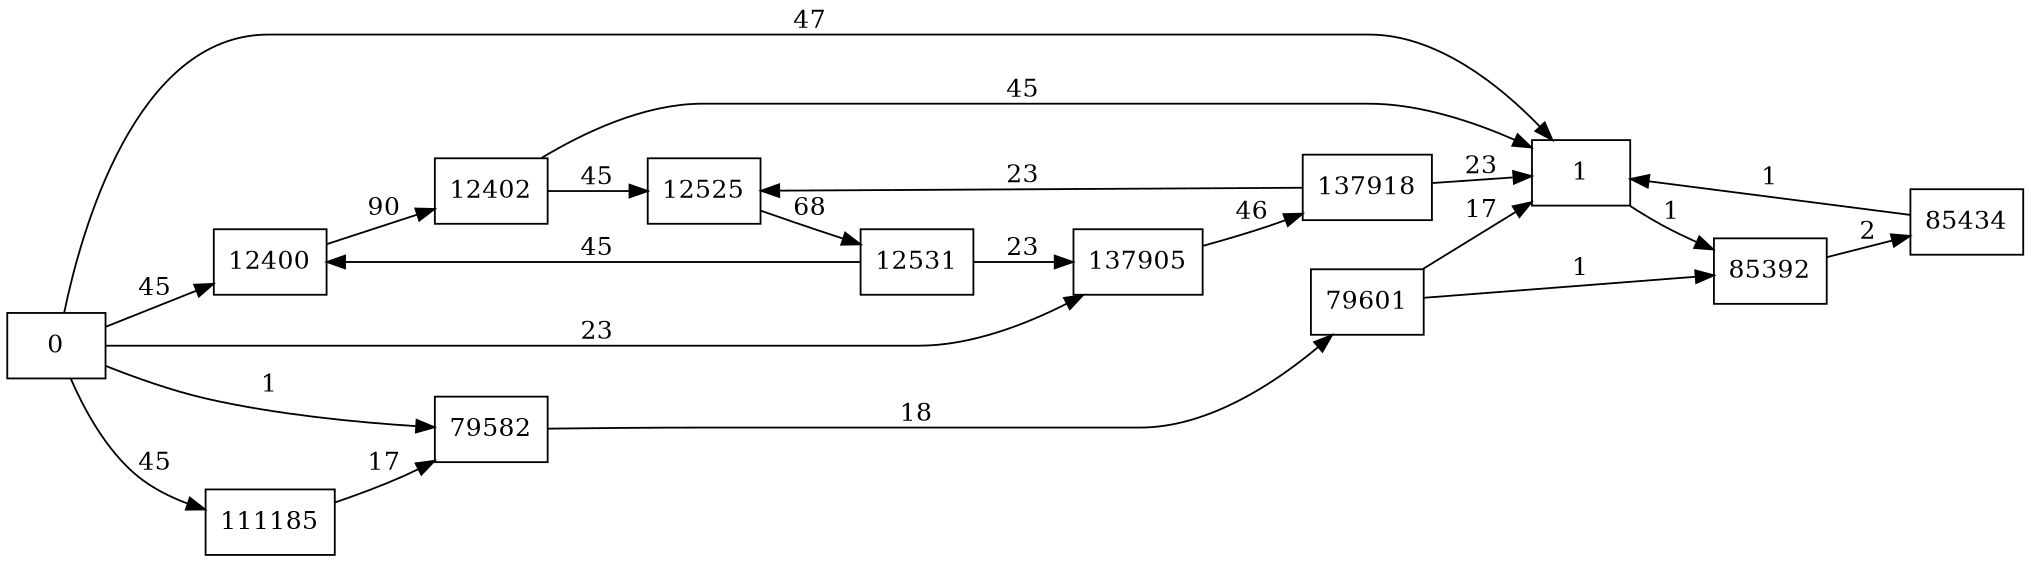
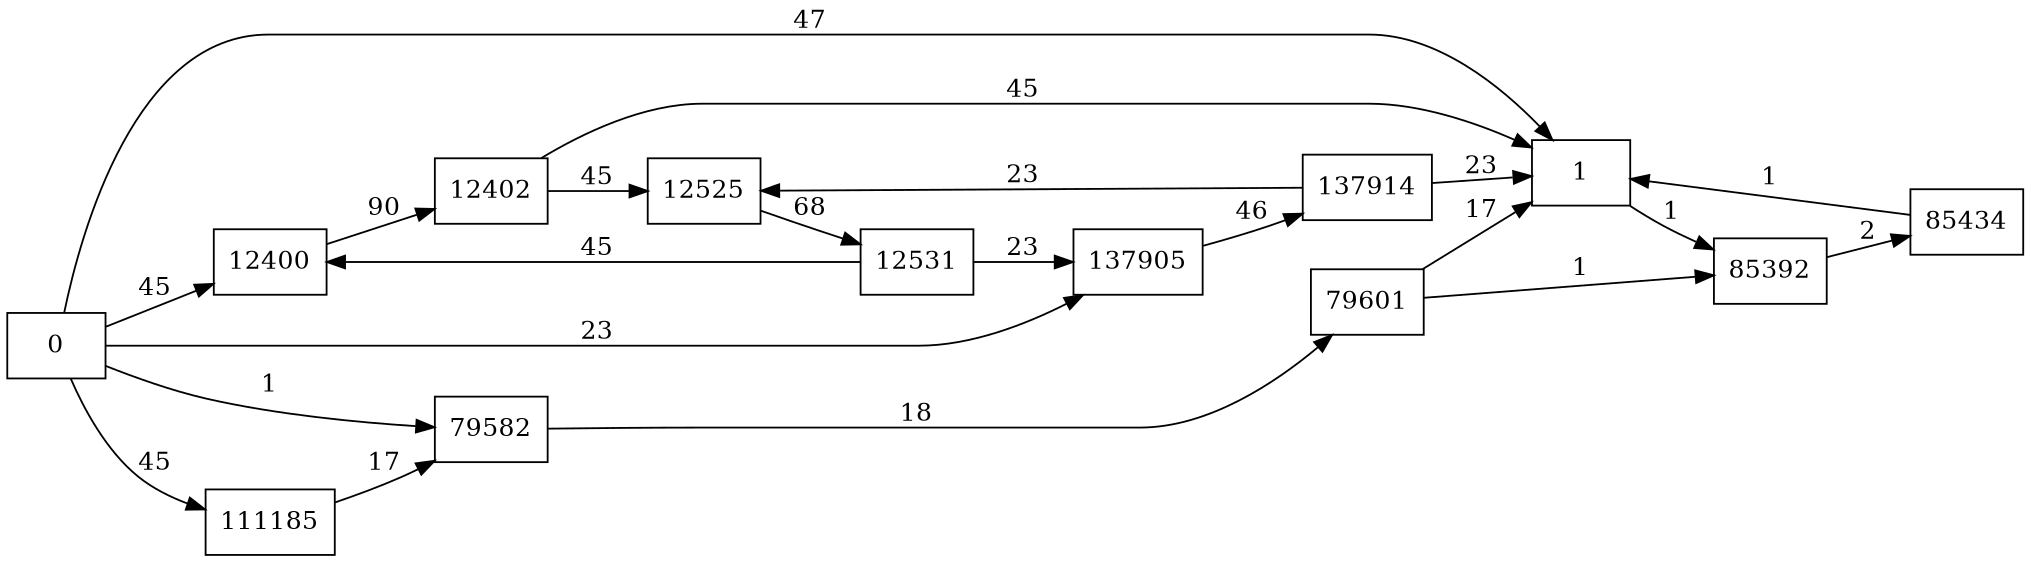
node "137918": label "137918" -> "137914"
